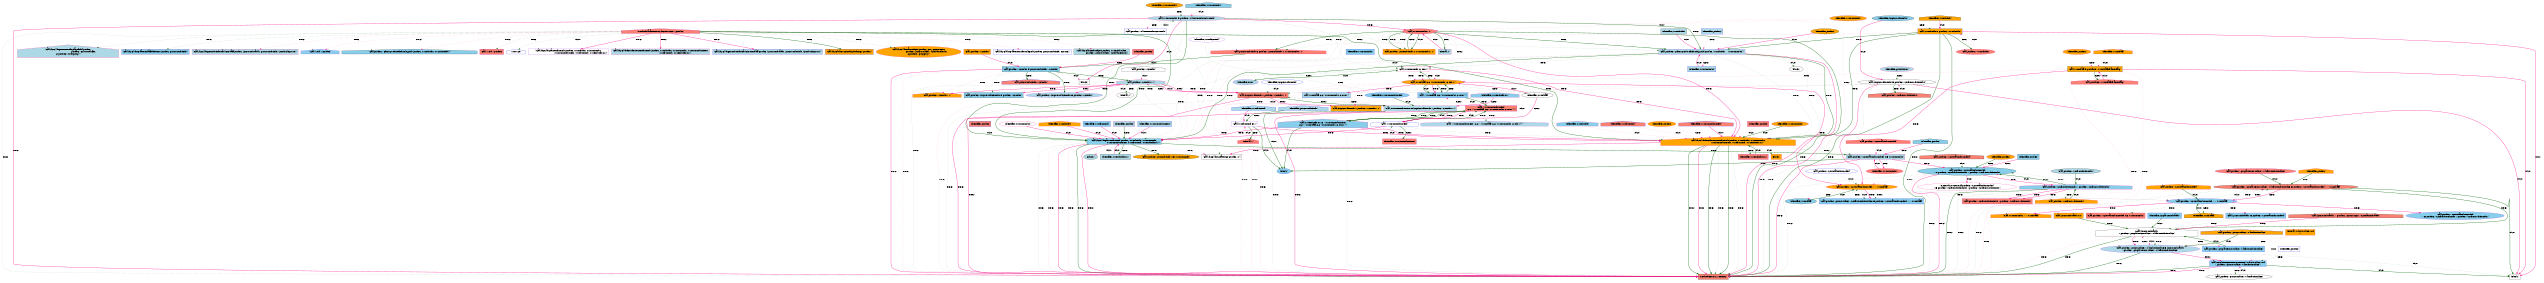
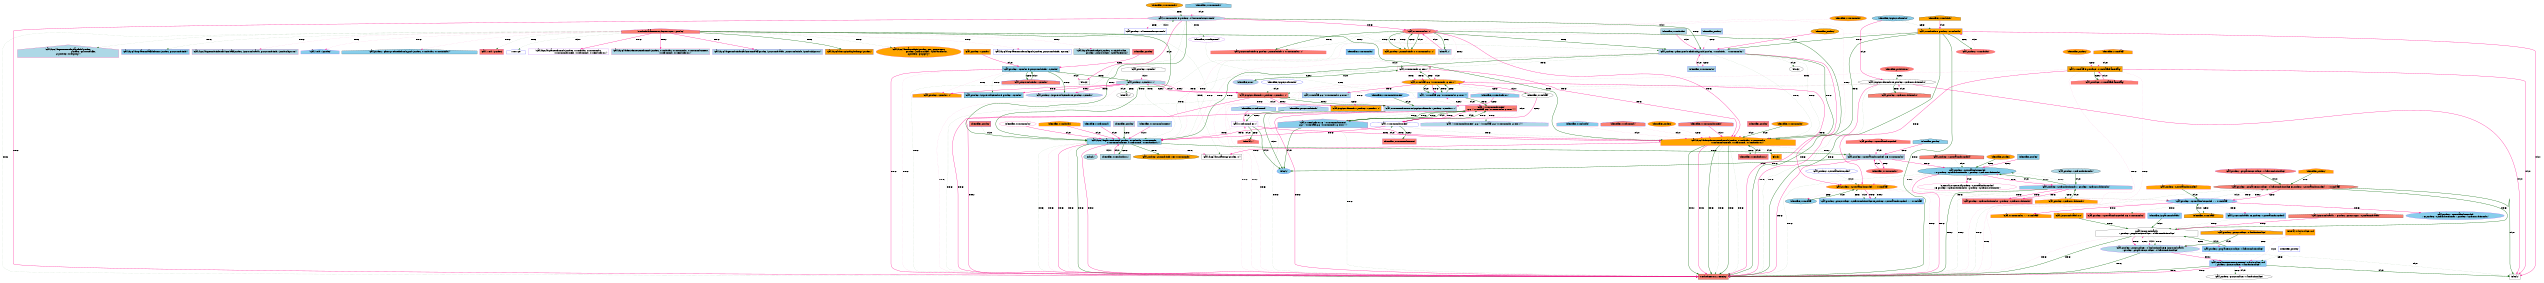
edge "(Call,u1_num_mbs = ps_dec->u4_num_mbs_cur_nmb)" -> "(Call,u1_num_mbs & 0x01)": now "(Call,u1_num_mbs = ps_dec->u4_num_mbs_cur_nmb)" -> "(Identifier,u1_slice_end)"
edge "(Call,ps_cur_mb_info = ps_dec->ps_nmb_info + u1_num_mbs - 1)" -> "(Call,ps_dec->u2_mbx = ps_cur_mb_info->u2_mbx)": now "(Call,ps_cur_mb_info->u2_mbx)" -> "(Call,ps_dec->u2_mbx = ps_cur_mb_info->u2_mbx)"
node "(Identifier,ps_bitstrm)": fillcolor lightblue -> salmon
